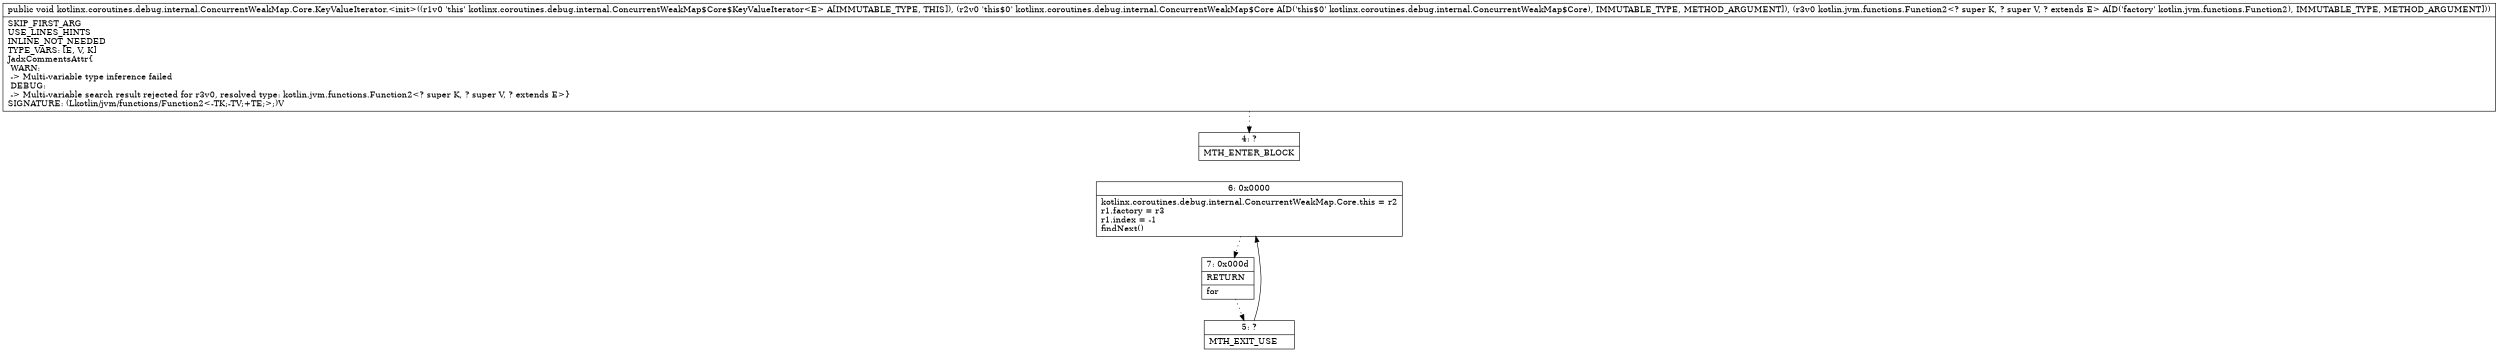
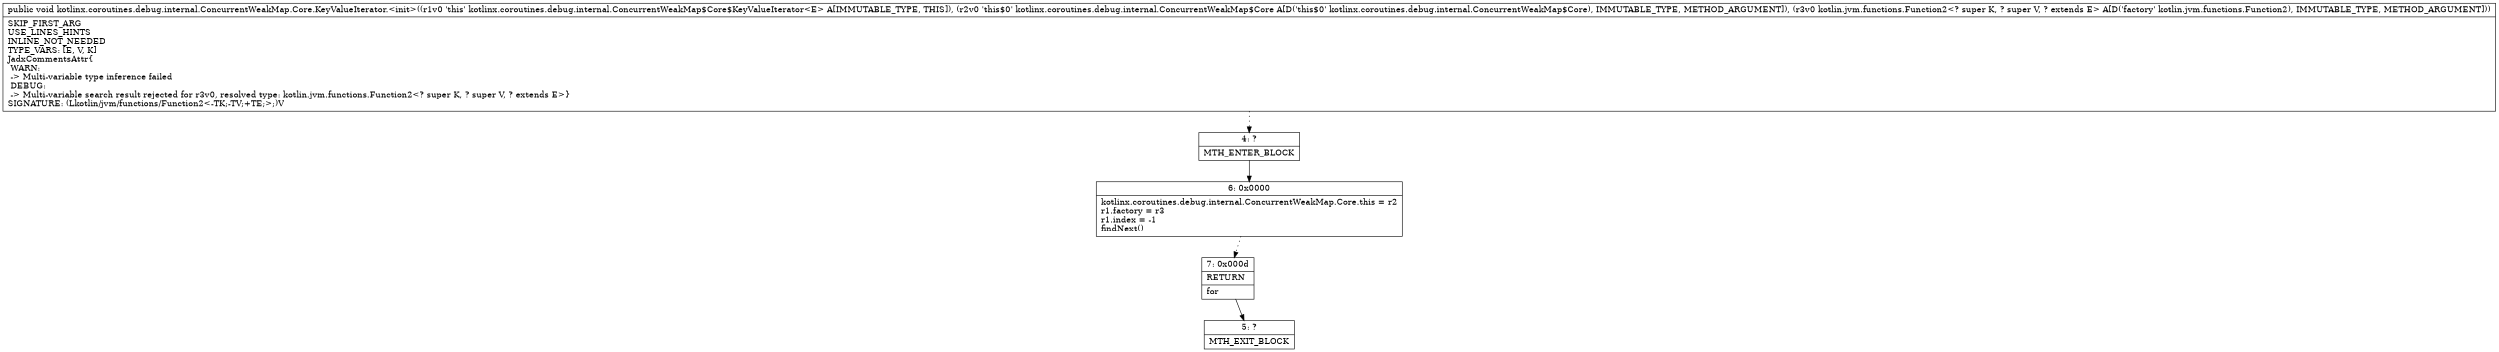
edge "5: ?" -> "6: 0x0000": now "4: ?" -> "6: 0x0000"
edge "7: 0x000d" -> "5: ?": style dotted -> solid
node "5: ?": text "MTH_EXIT_USE" -> "MTH_EXIT_BLOCK"
